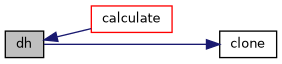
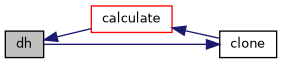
edge "clone" -> "calculate": added
